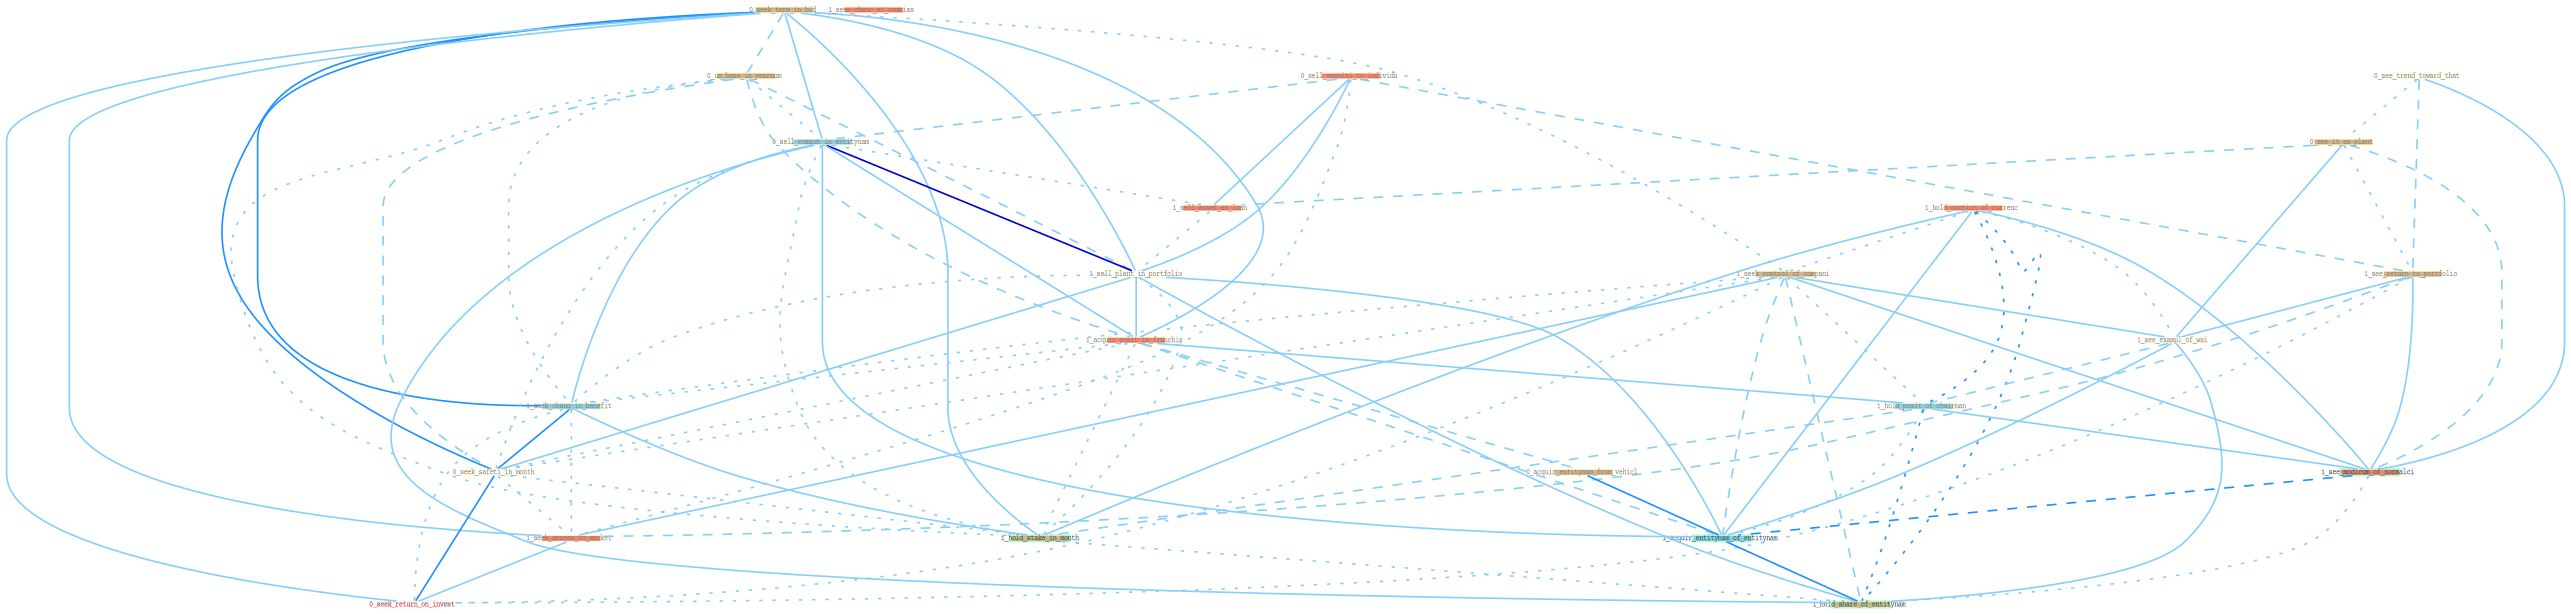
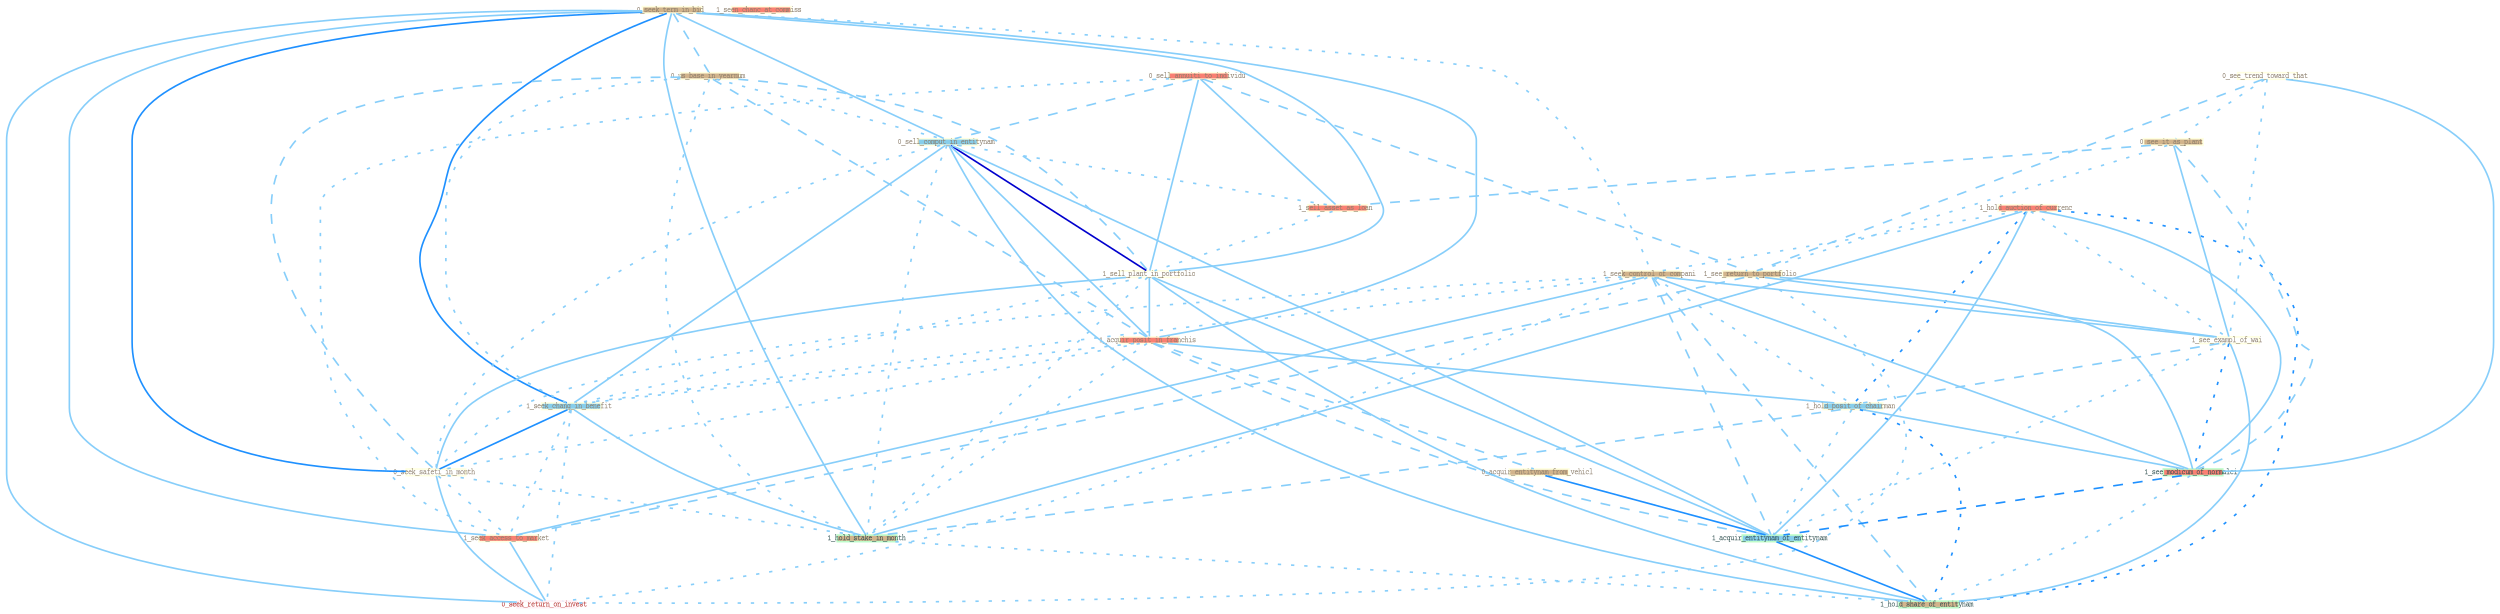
edge "0_see_trend_toward_that" -- "1_see_exampl_of_wai": added
edge "1_see_exampl_of_wai" -- "1_see_modicum_of_normalci": added
edge "1_see_exampl_of_wai" -- "1_acquir_entitynam_of_entitynam": style solid -> dotted
edge "0_seek_safeti_in_month" -- "0_seek_return_on_invest": color #1e90ff -> #87cefa
